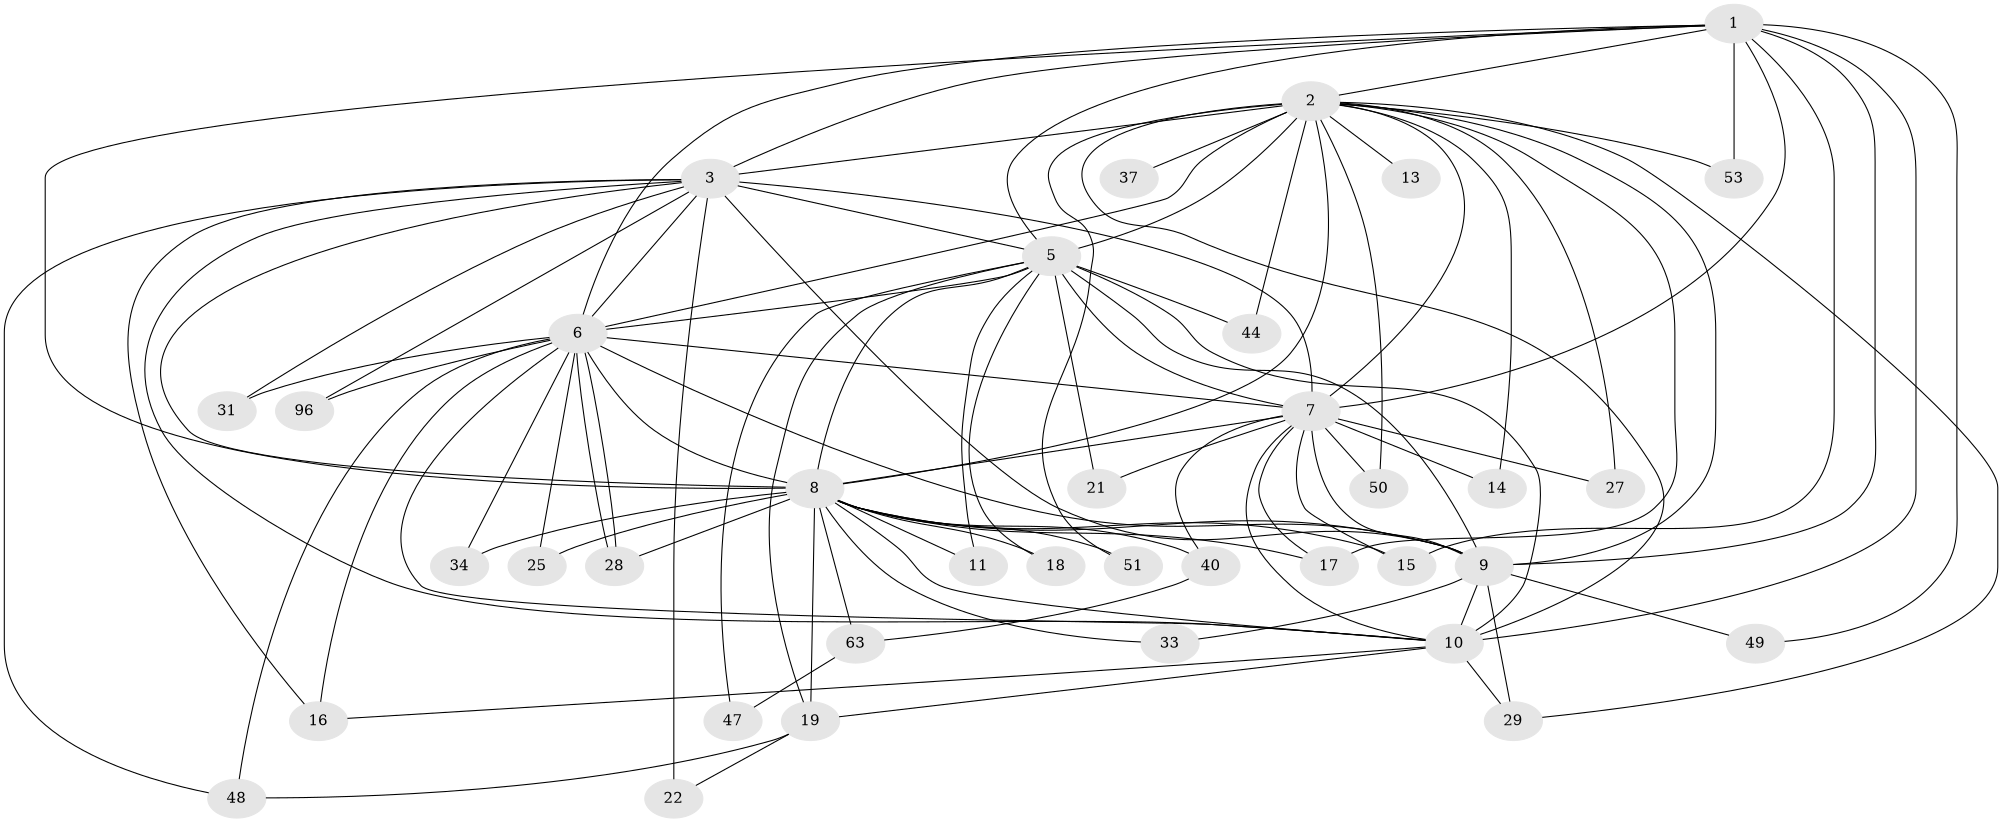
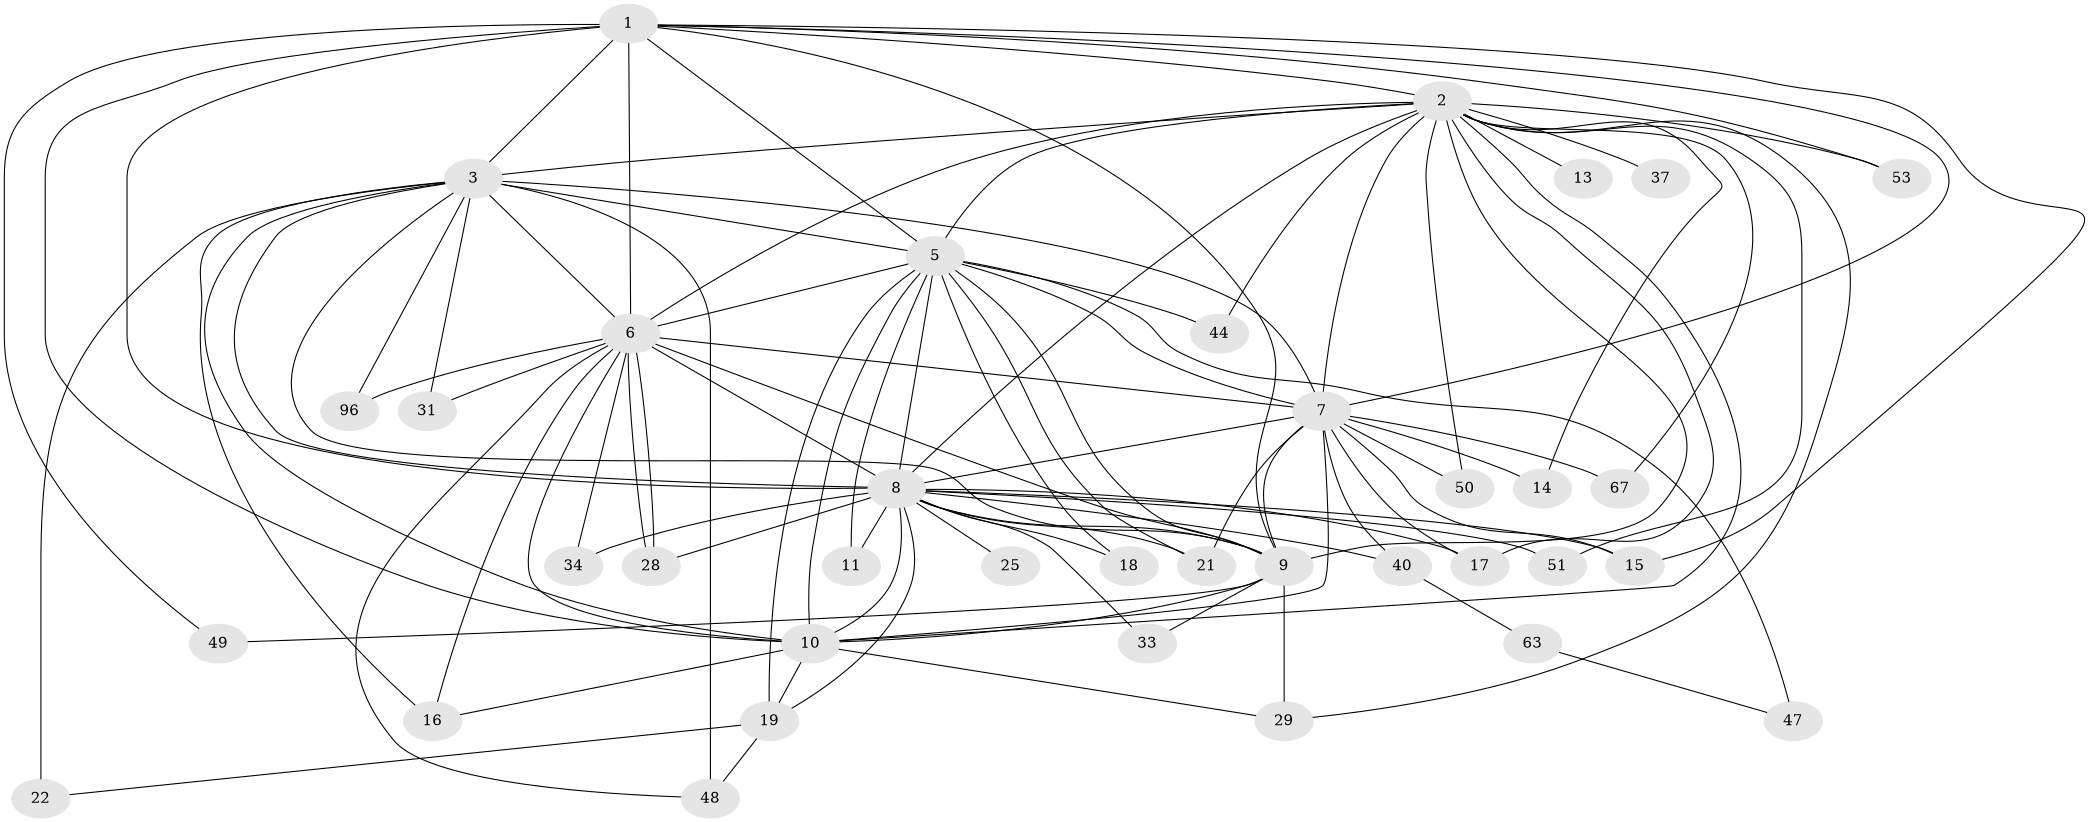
edge "6" -- "25": removed
node "27": label "27" -> "67"
edge "8" -- "63": now "8" -- "21"
